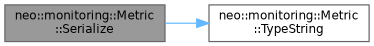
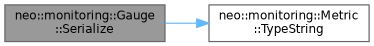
node "neo::monitoring::Metric ::Serialize": label "neo::monitoring::Metric ::Serialize" -> "neo::monitoring::Gauge ::Serialize"
